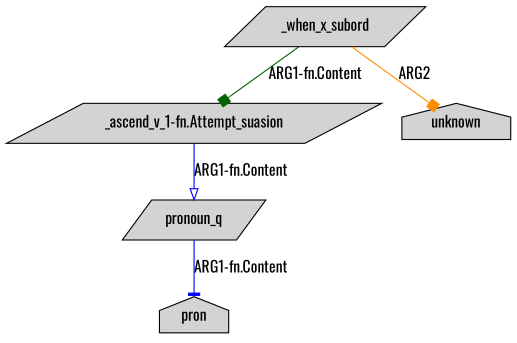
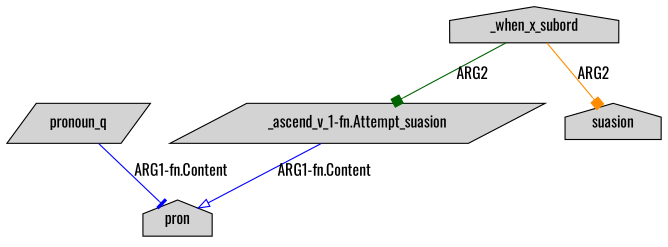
node "_when_x_subord": shape parallelogram -> house
edge "_when_x_subord" -> "_ascend_v_1-fn.Attempt_suasion": label "ARG1-fn.Content" -> "ARG2"
node "unknown": label "unknown" -> "suasion"
edge "_ascend_v_1-fn.Attempt_suasion" -> "pronoun_q": now "_ascend_v_1-fn.Attempt_suasion" -> "pron"
